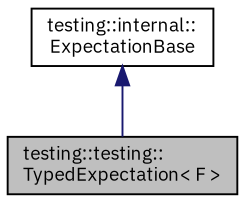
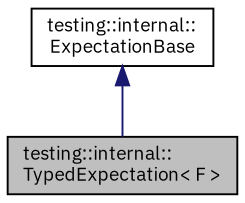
node "testing::testing:: TypedExpectation< F >": label "testing::testing:: TypedExpectation< F >" -> "testing::internal:: TypedExpectation< F >"
